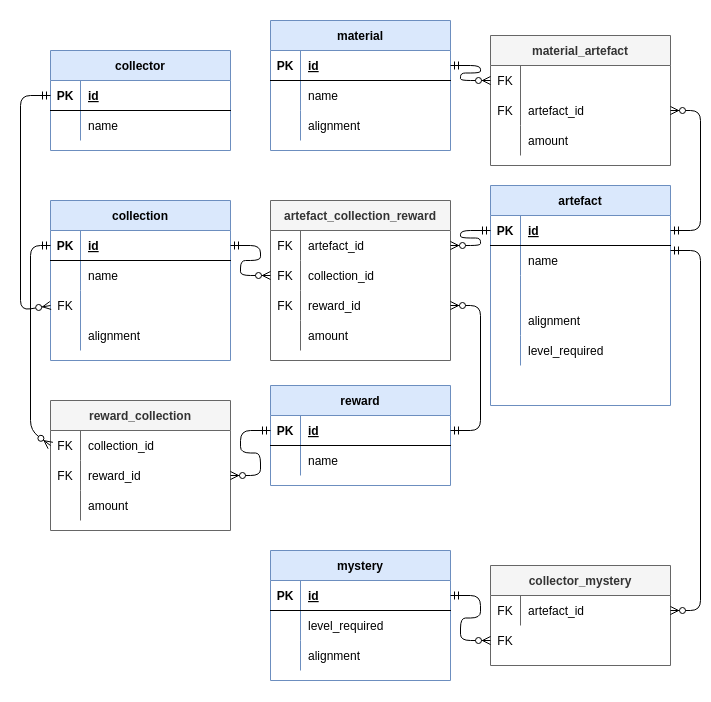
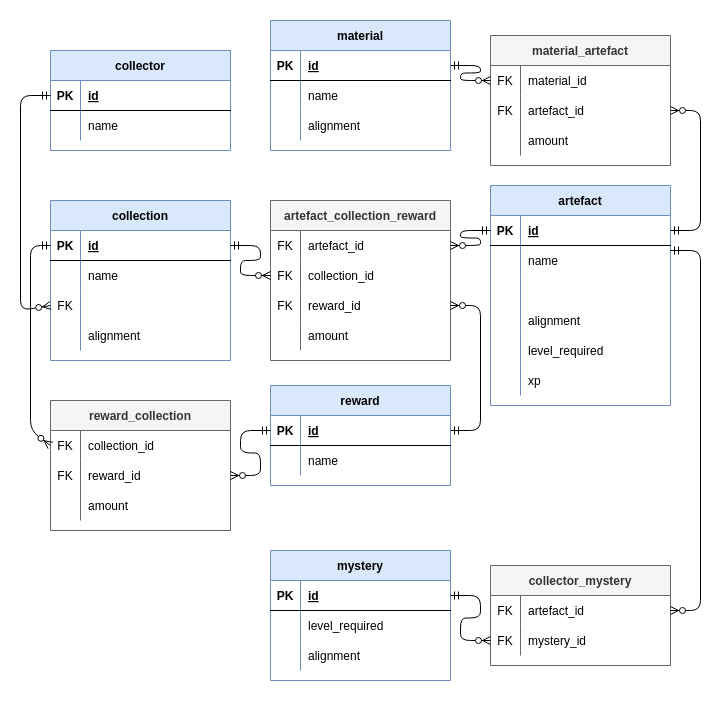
node "material_id": added
node "xp": added
node "mystery_id": added
